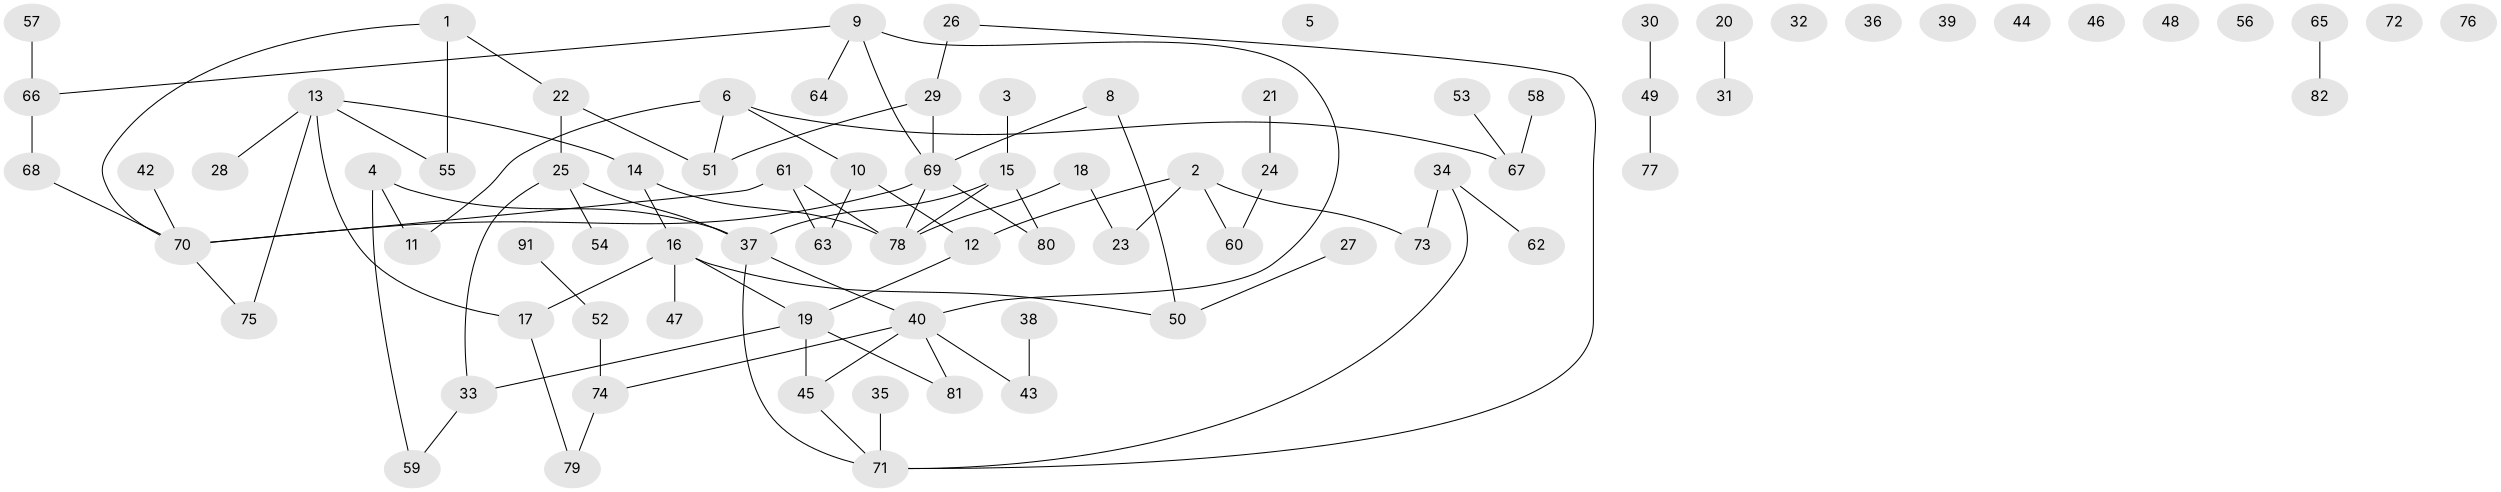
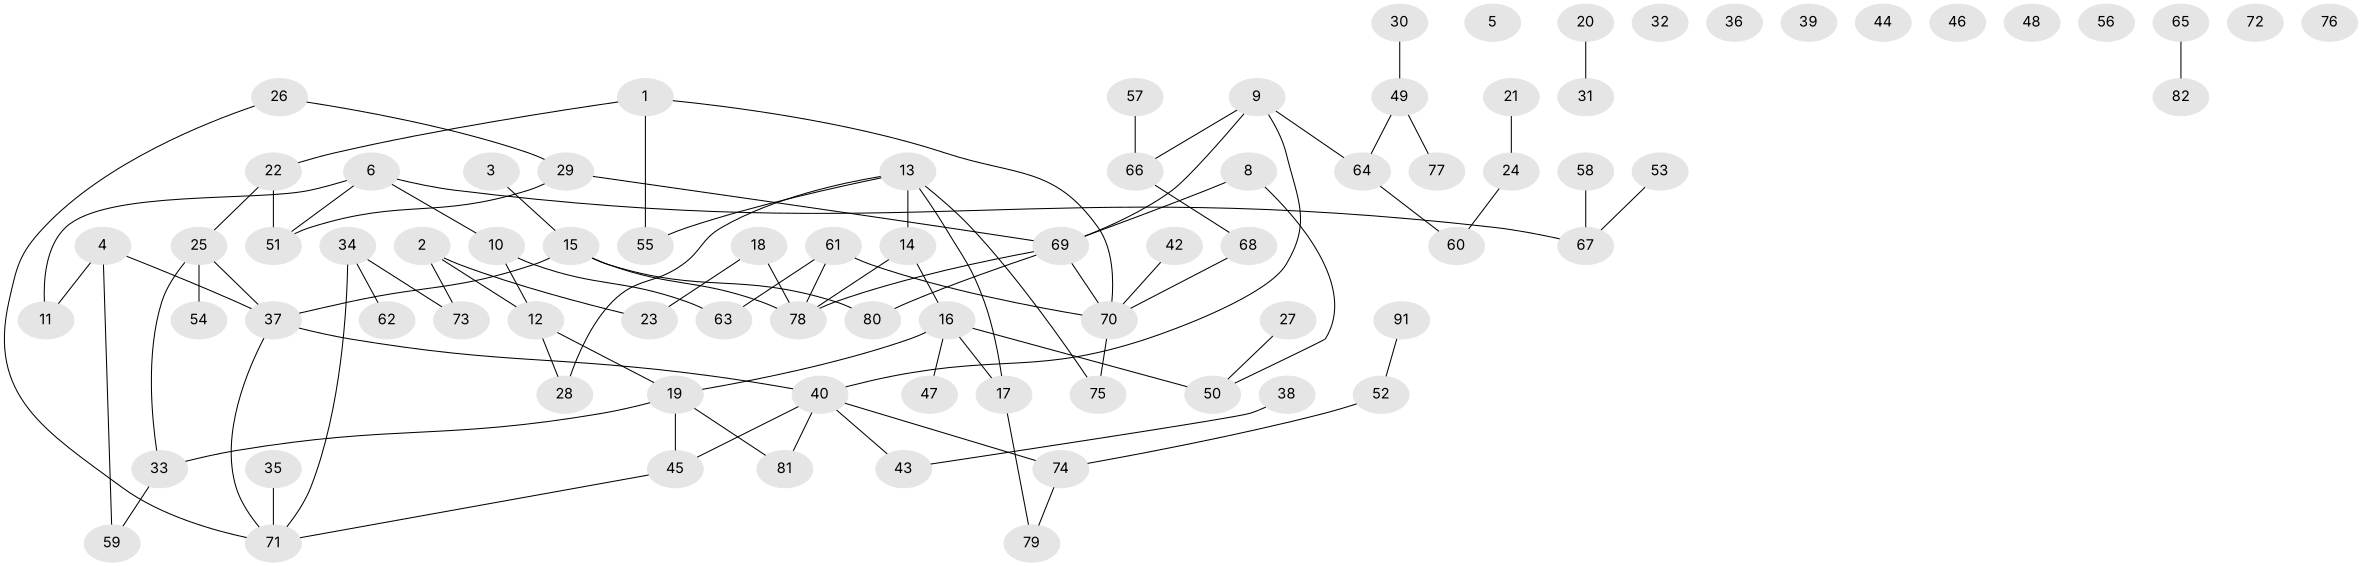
edge "49" -- "64": added
edge "2" -- "60": now "64" -- "60"
edge "12" -- "28": added
